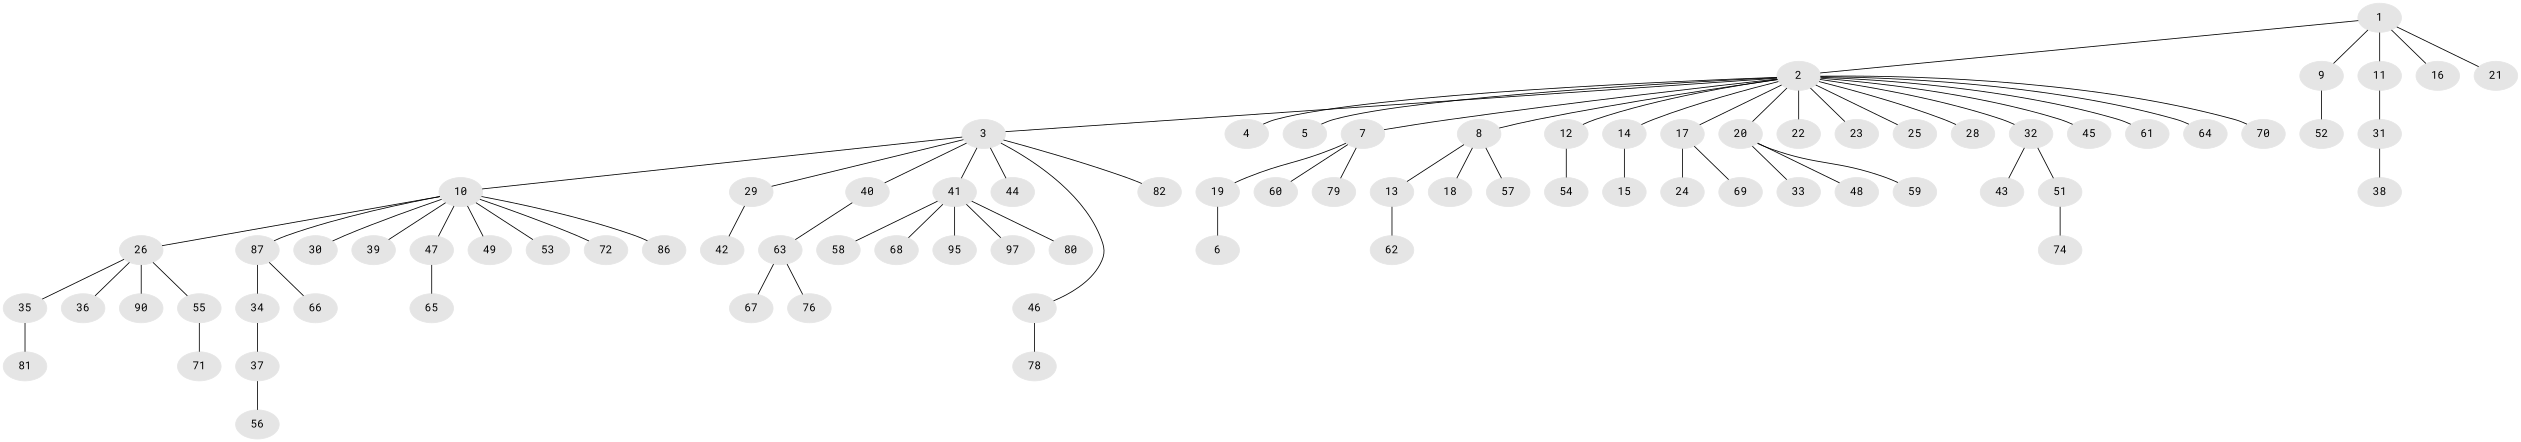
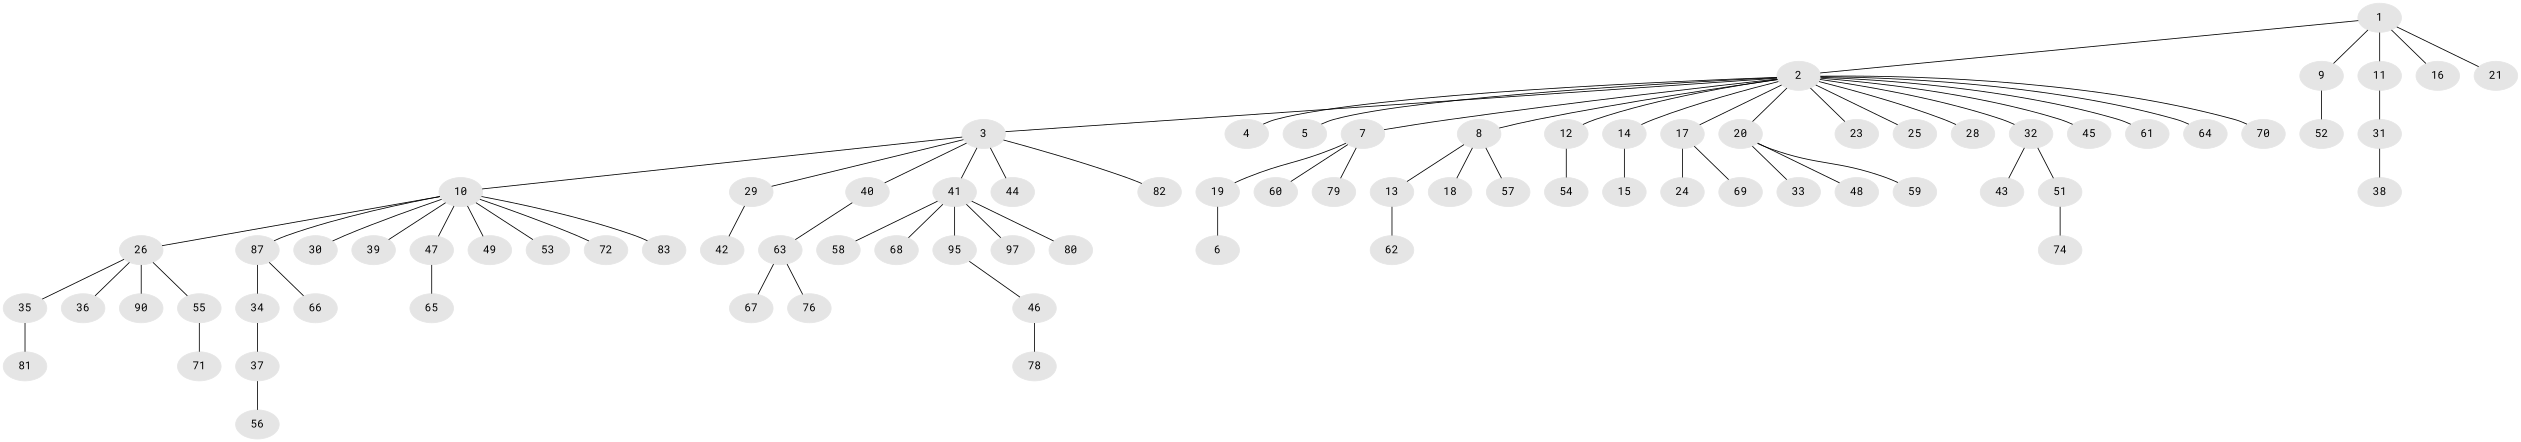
node "22": removed
edge "3" -- "46": now "95" -- "46"
node "86": label "86" -> "83"
